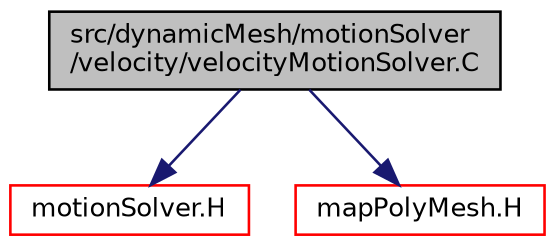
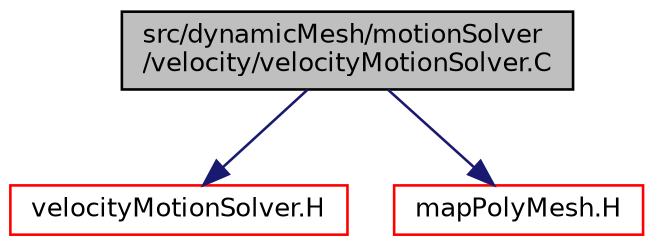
node "motionSolver.H": label "motionSolver.H" -> "velocityMotionSolver.H"
